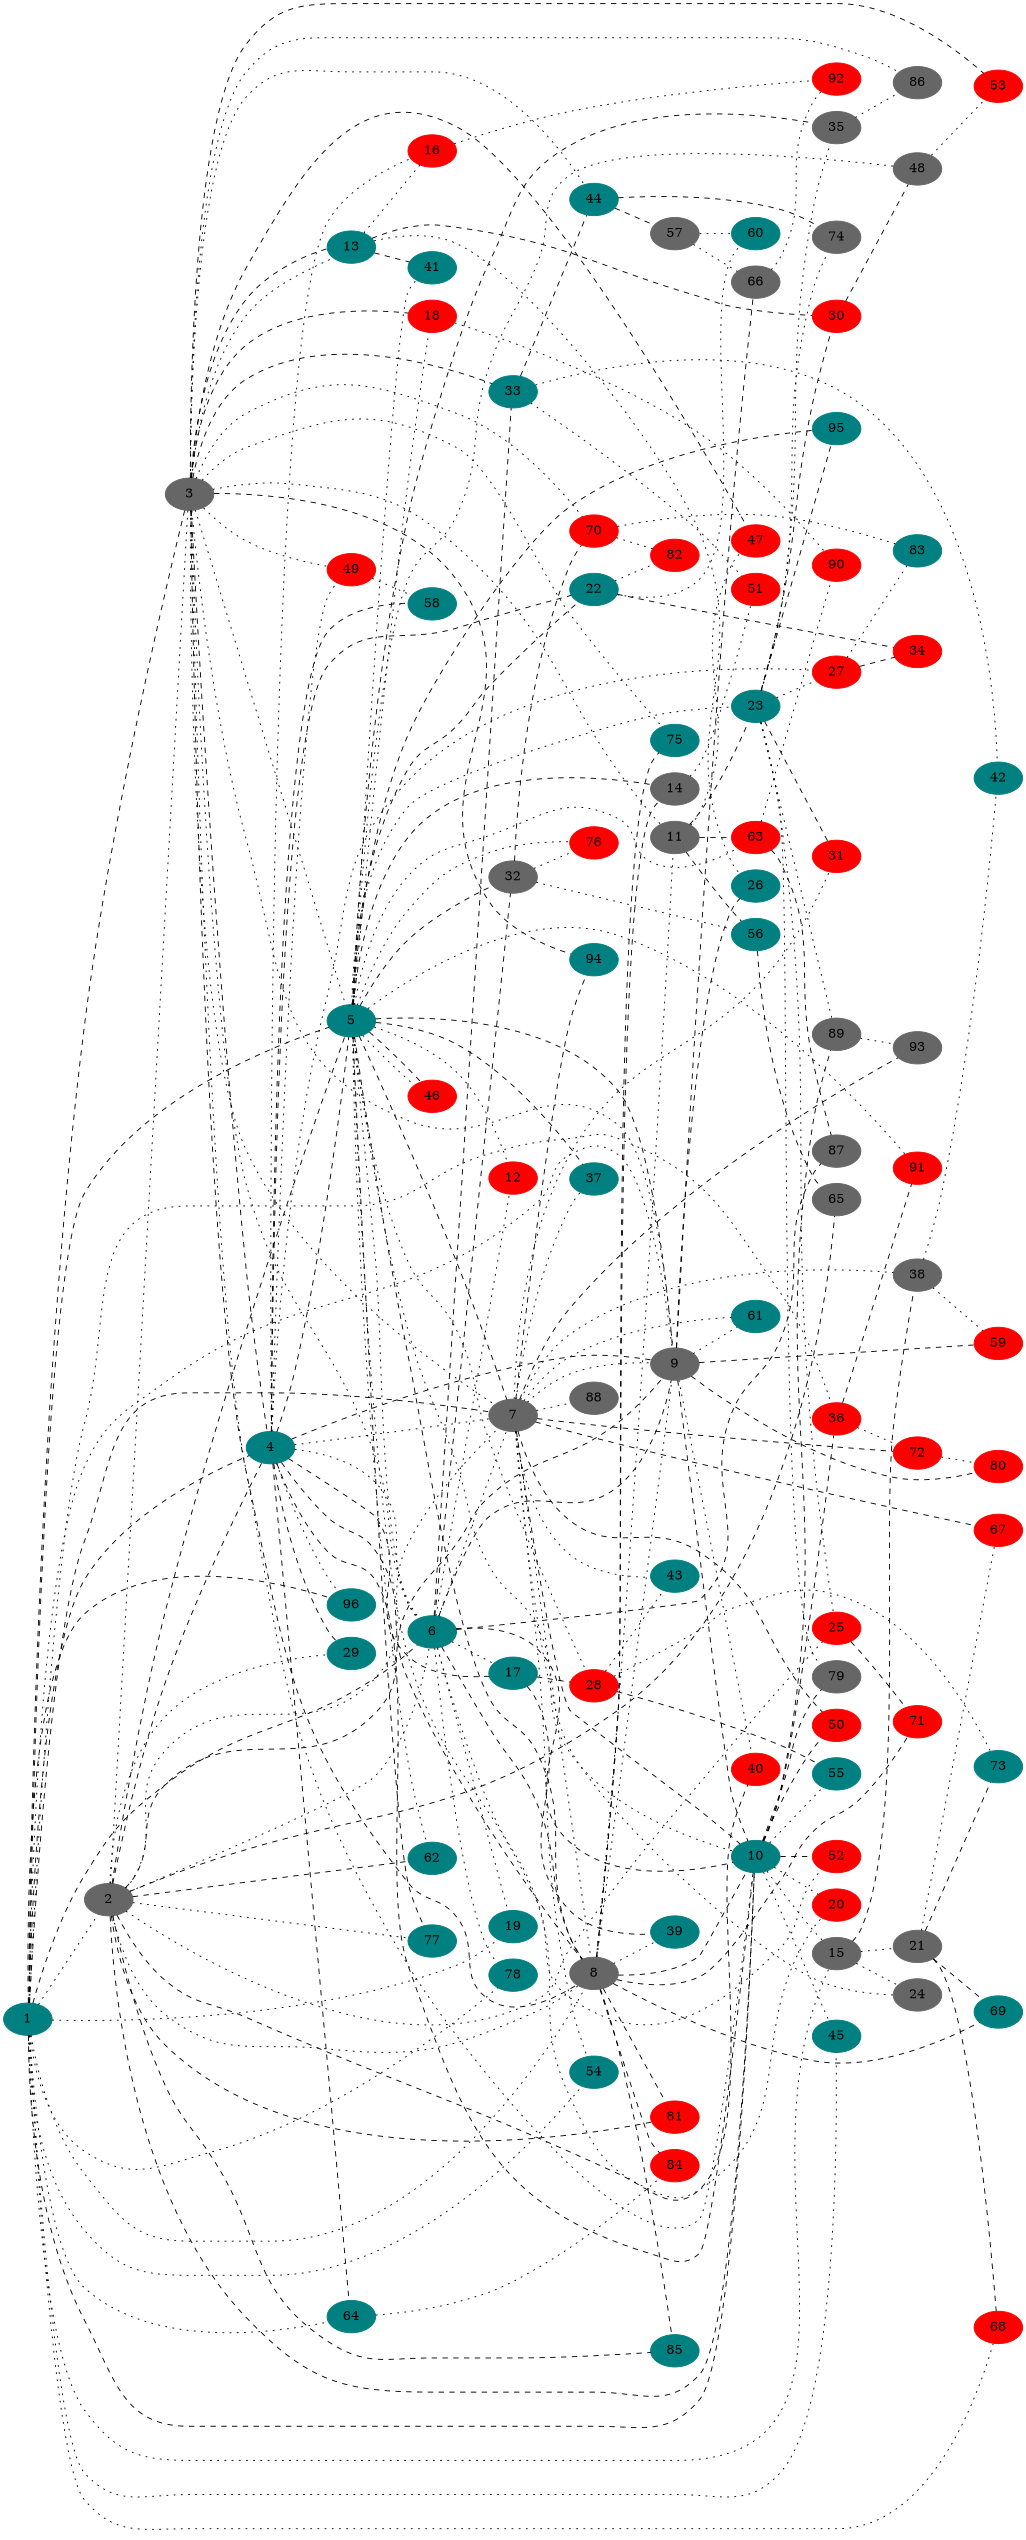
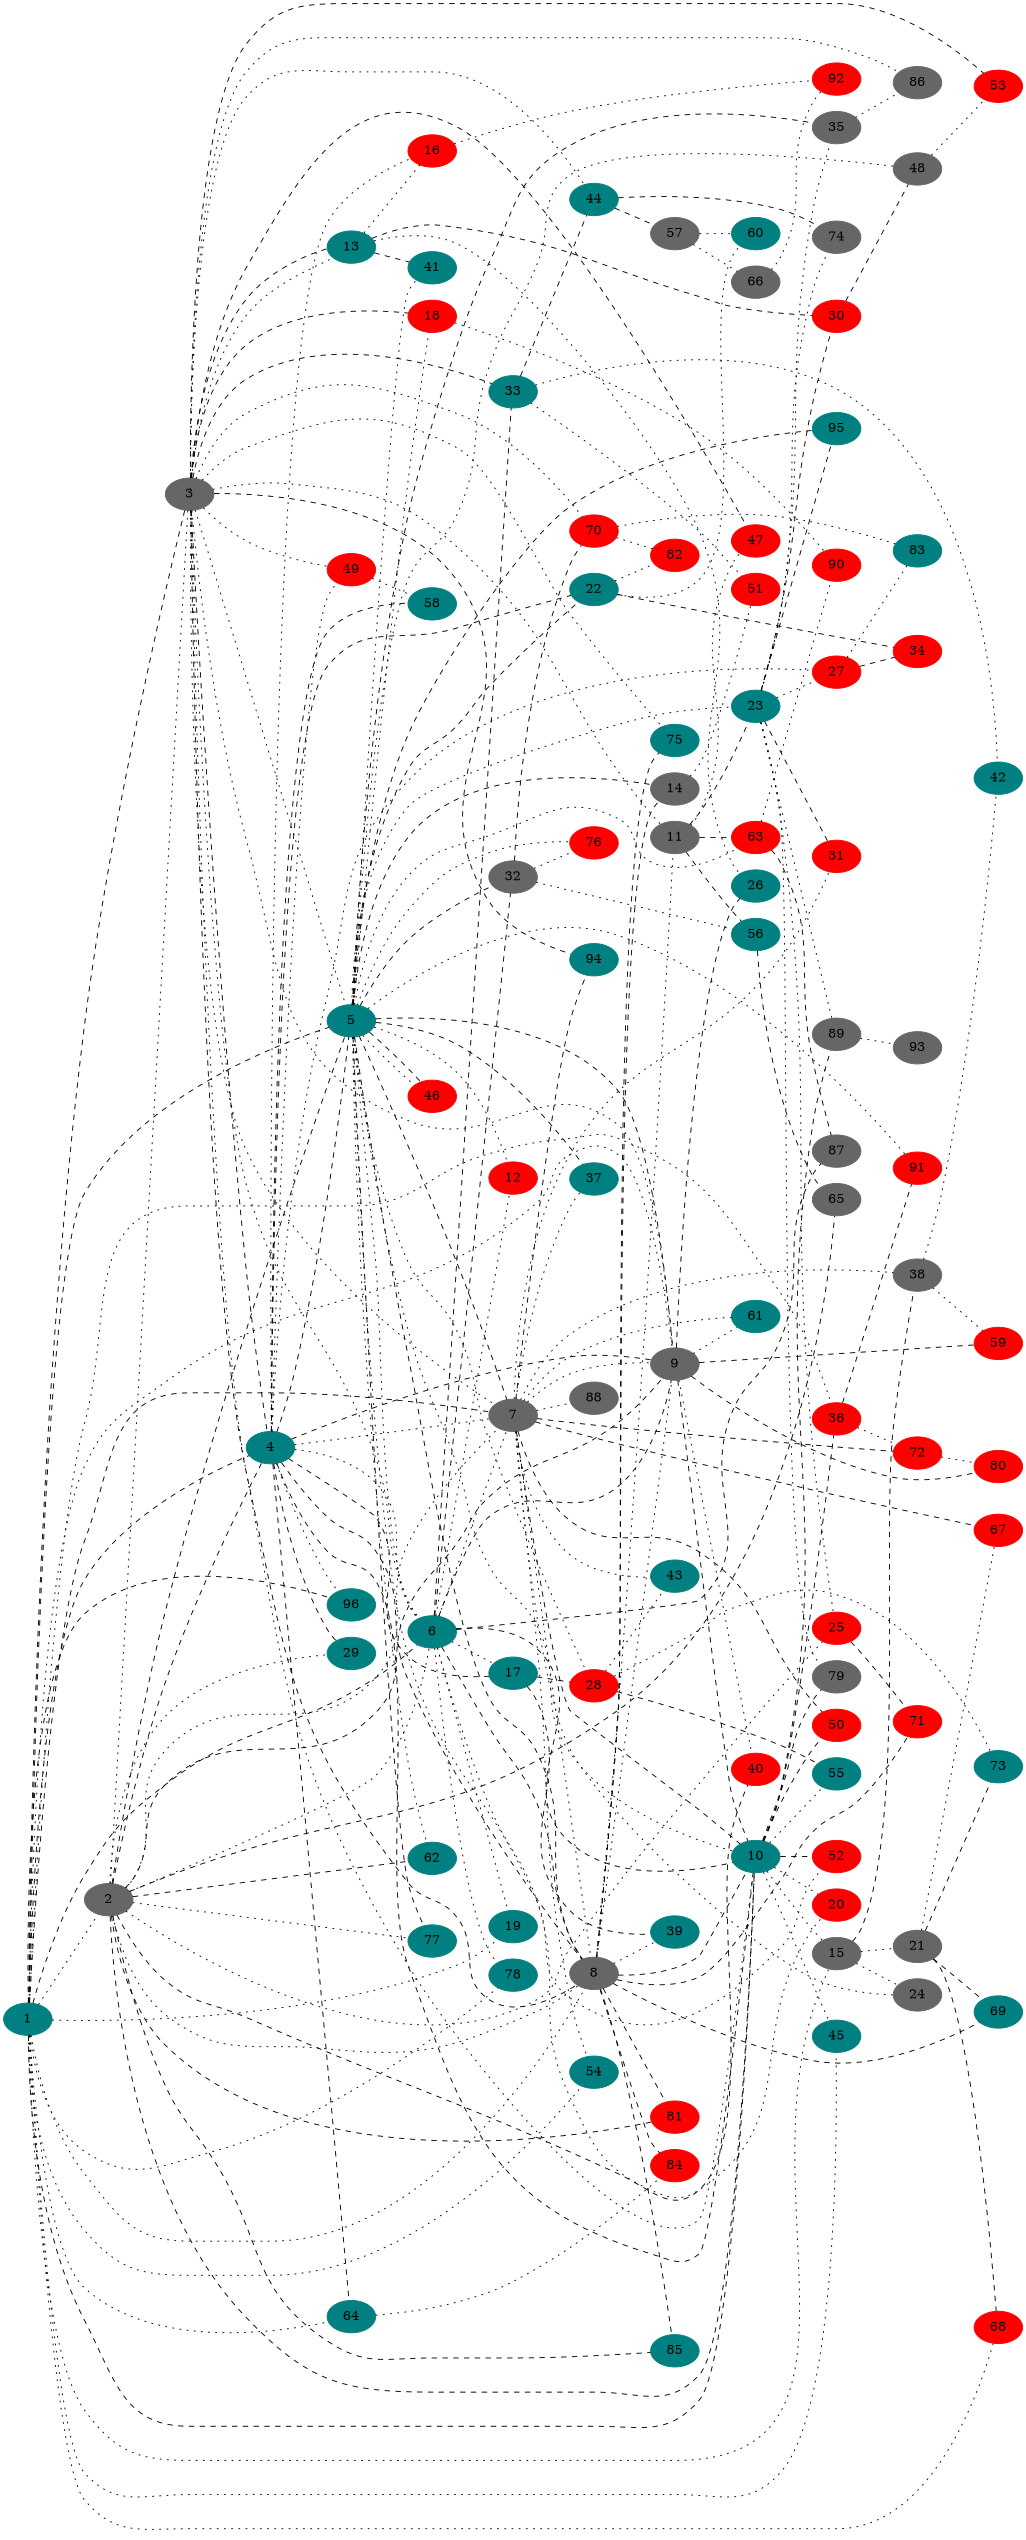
edge "66" -- "9": removed
edge "93" -- "7": removed
